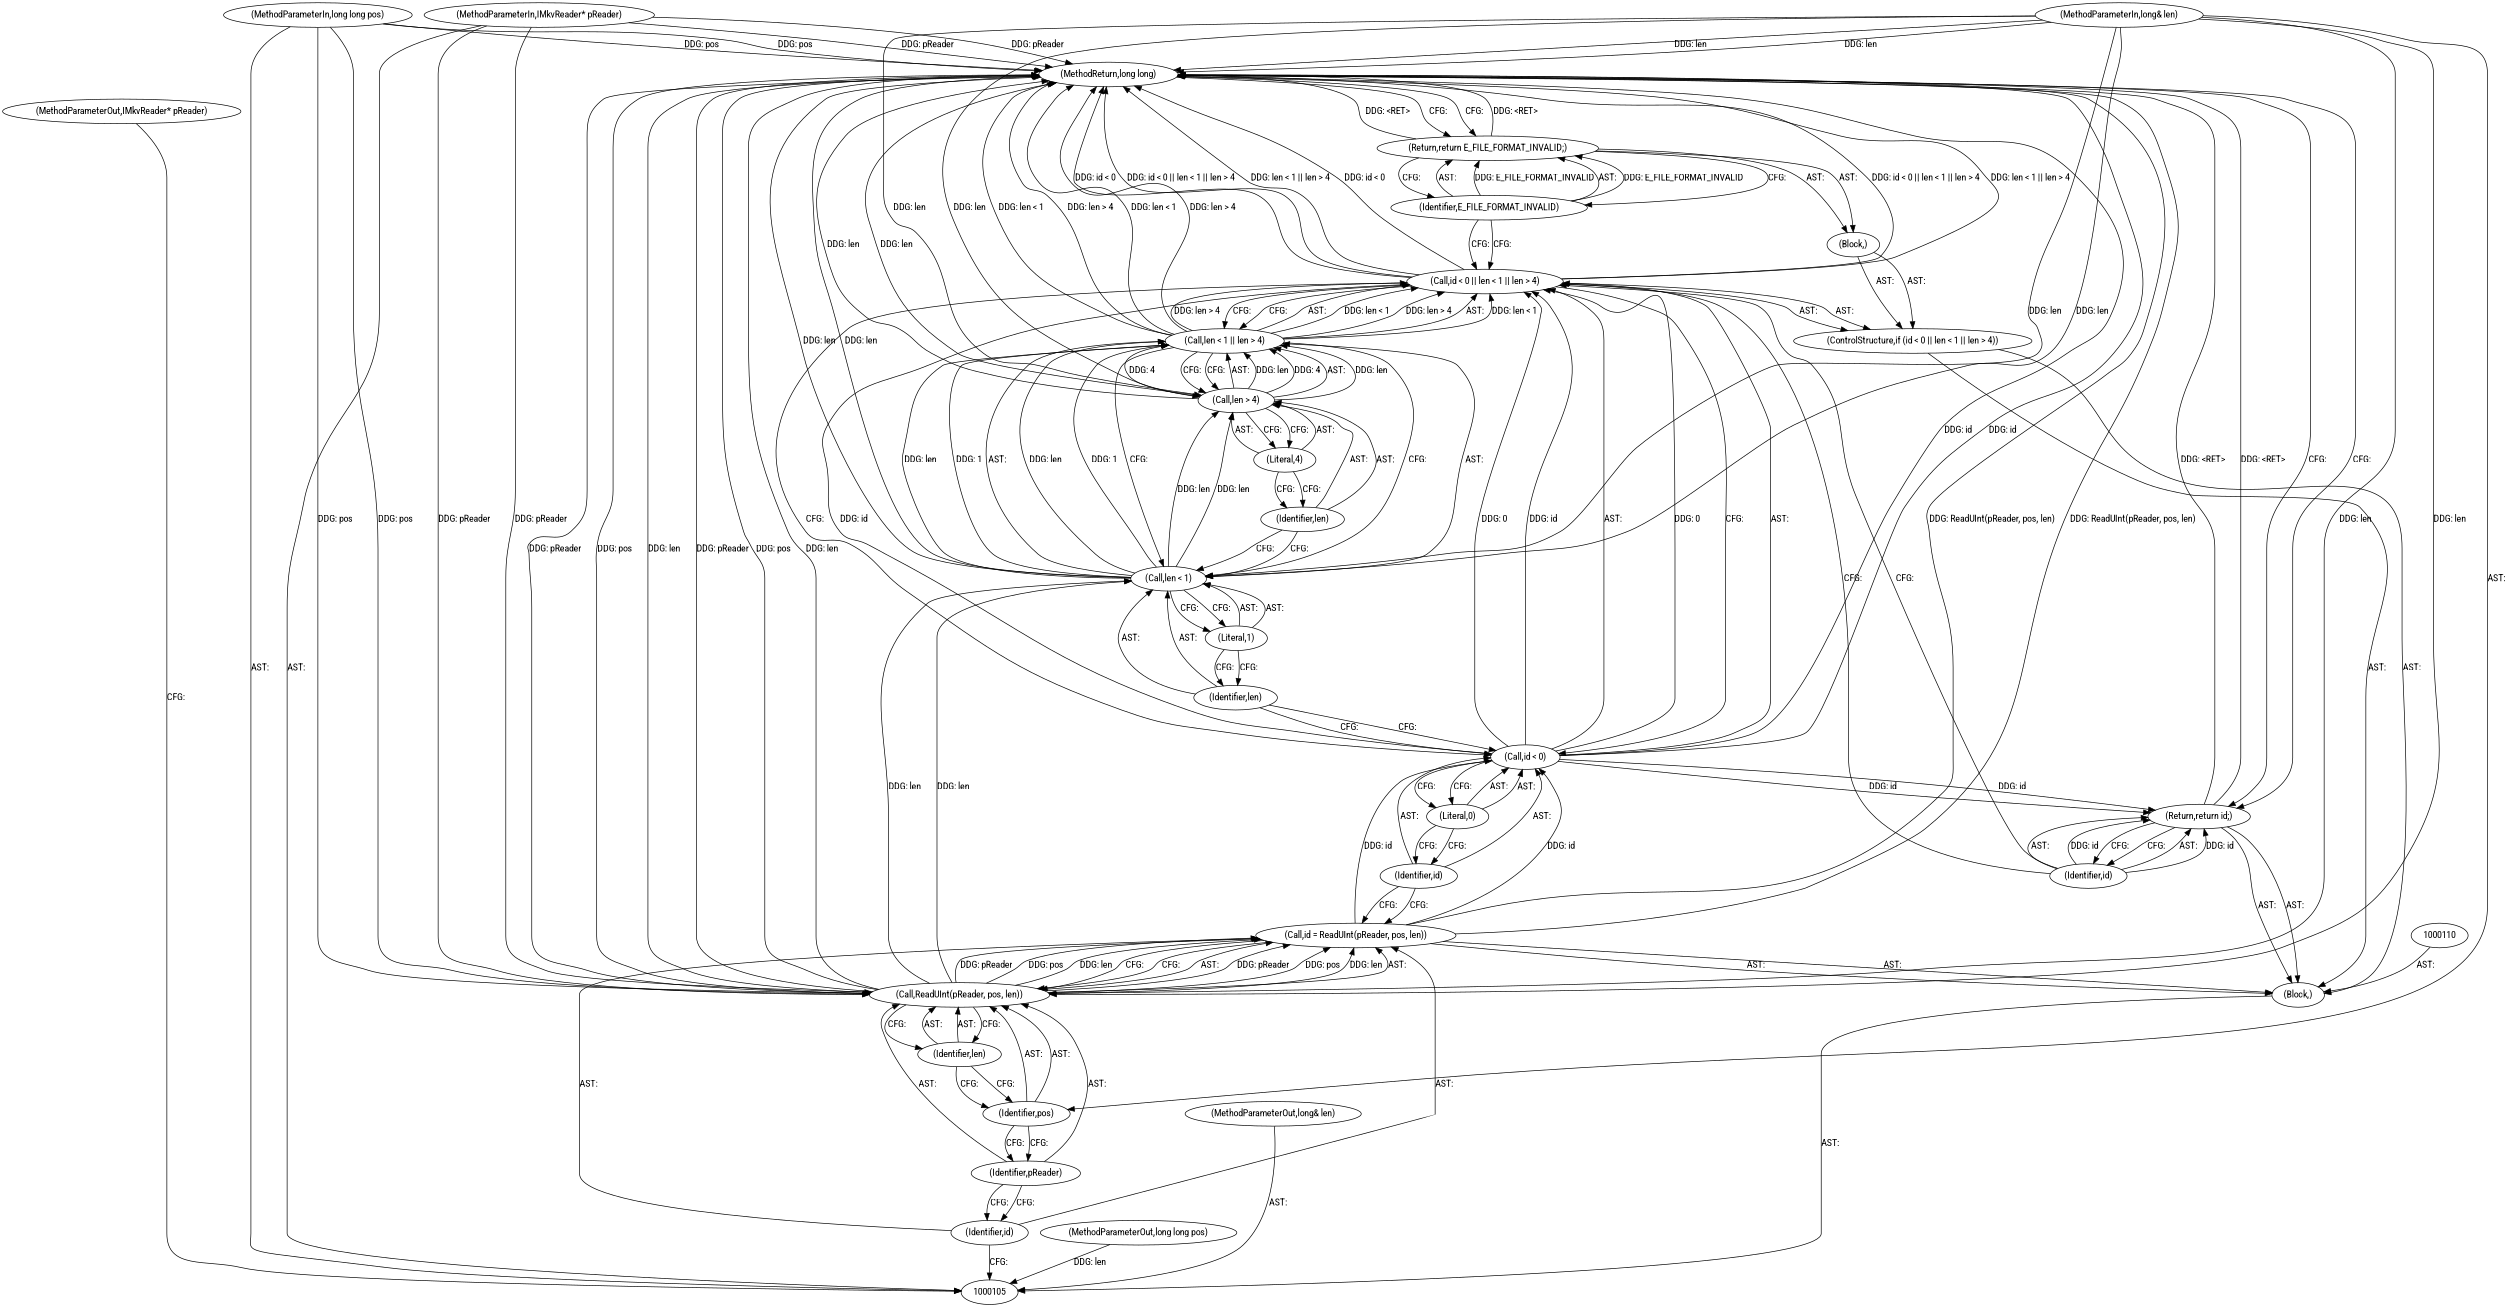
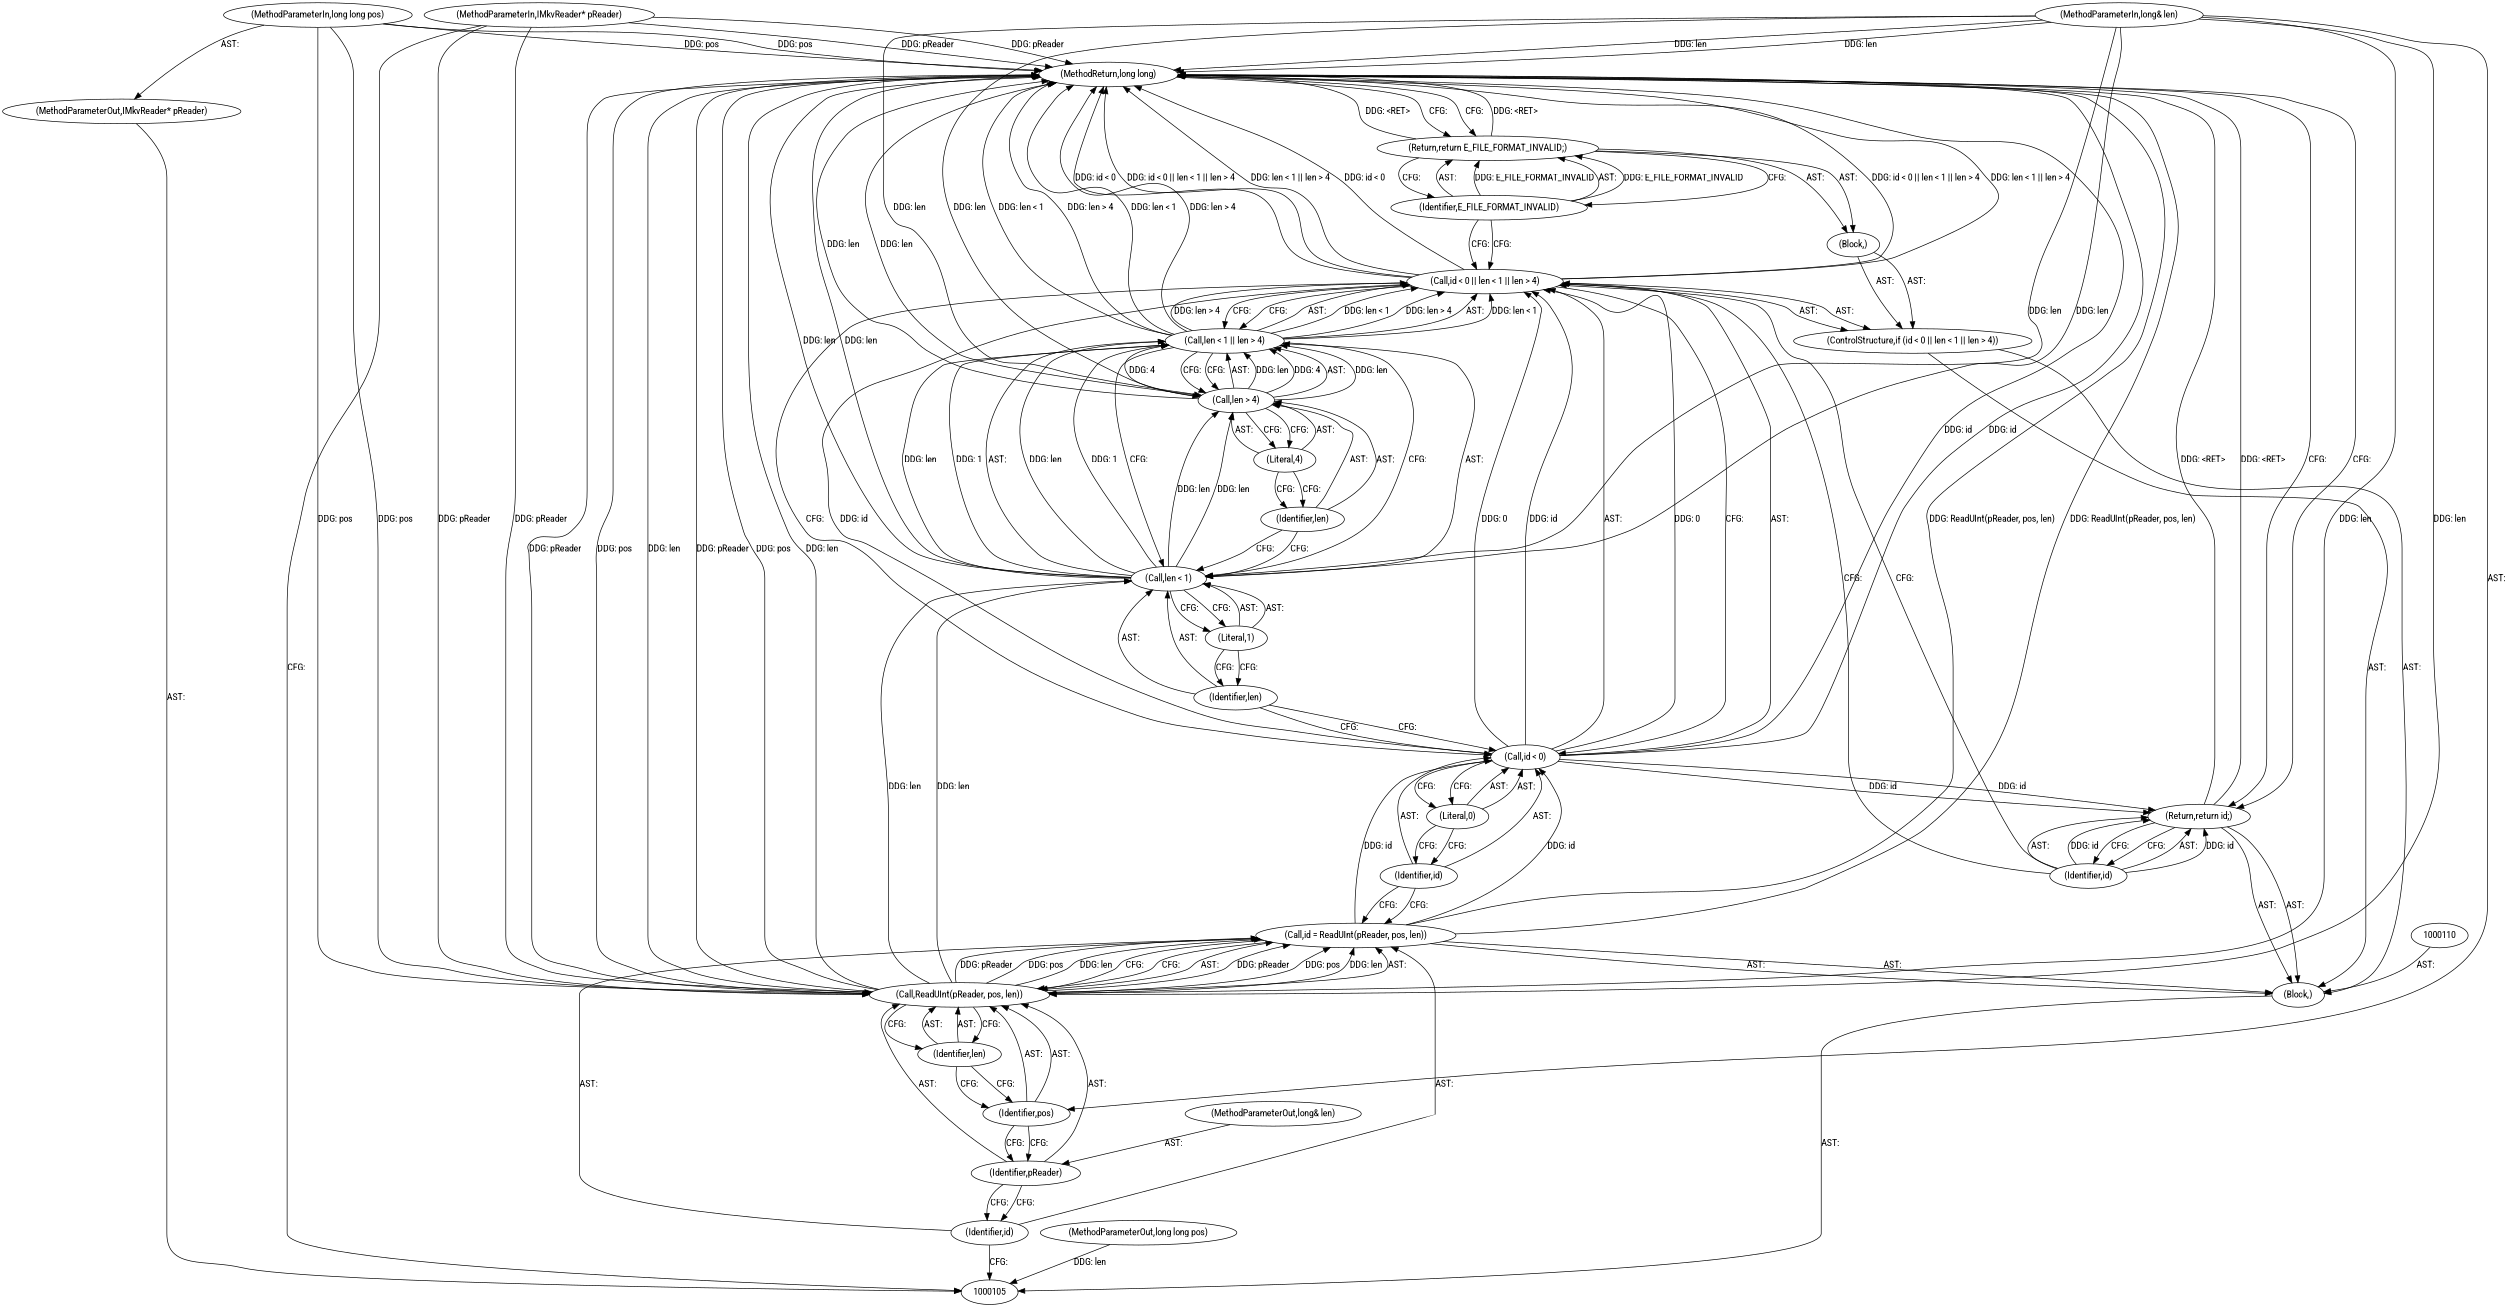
edge "(MethodParameterIn,IMkvReader* pReader)" -> "1000105": label "AST: " -> "CFG: "
edge "(MethodParameterOut,IMkvReader* pReader)" -> "1000105": label "CFG: " -> "AST: "
edge "(MethodParameterIn,long long pos)" -> "1000105": now "(MethodParameterIn,long long pos)" -> "(MethodParameterOut,IMkvReader* pReader)"
edge "(MethodParameterOut,long& len)" -> "1000105": now "(MethodParameterOut,long& len)" -> "(Identifier,pReader)"
